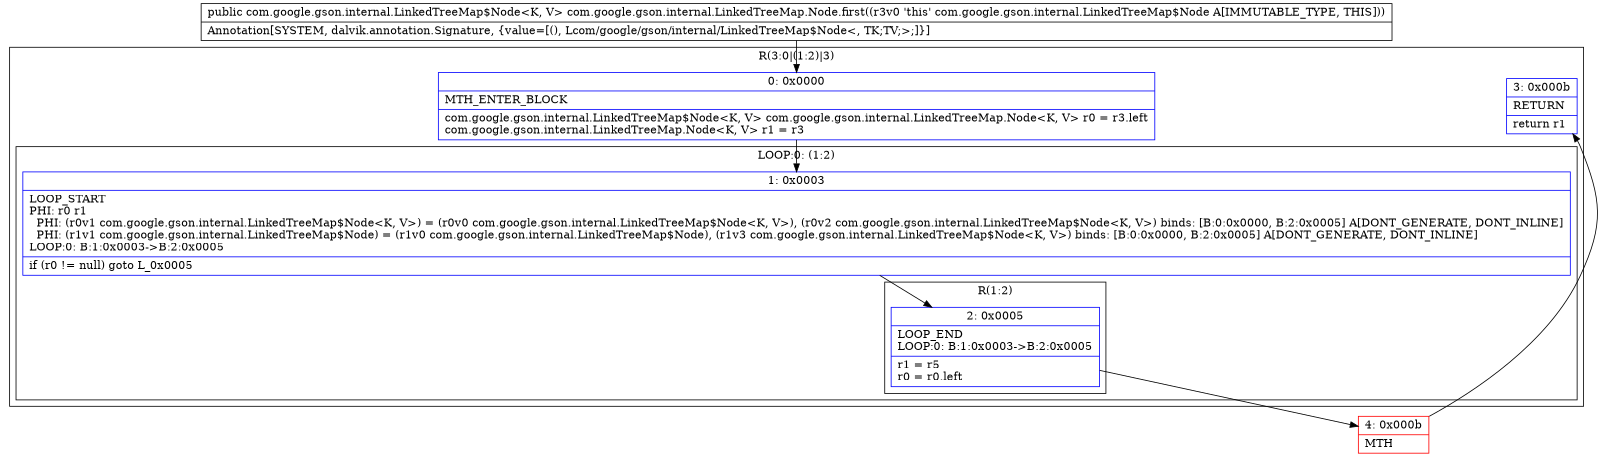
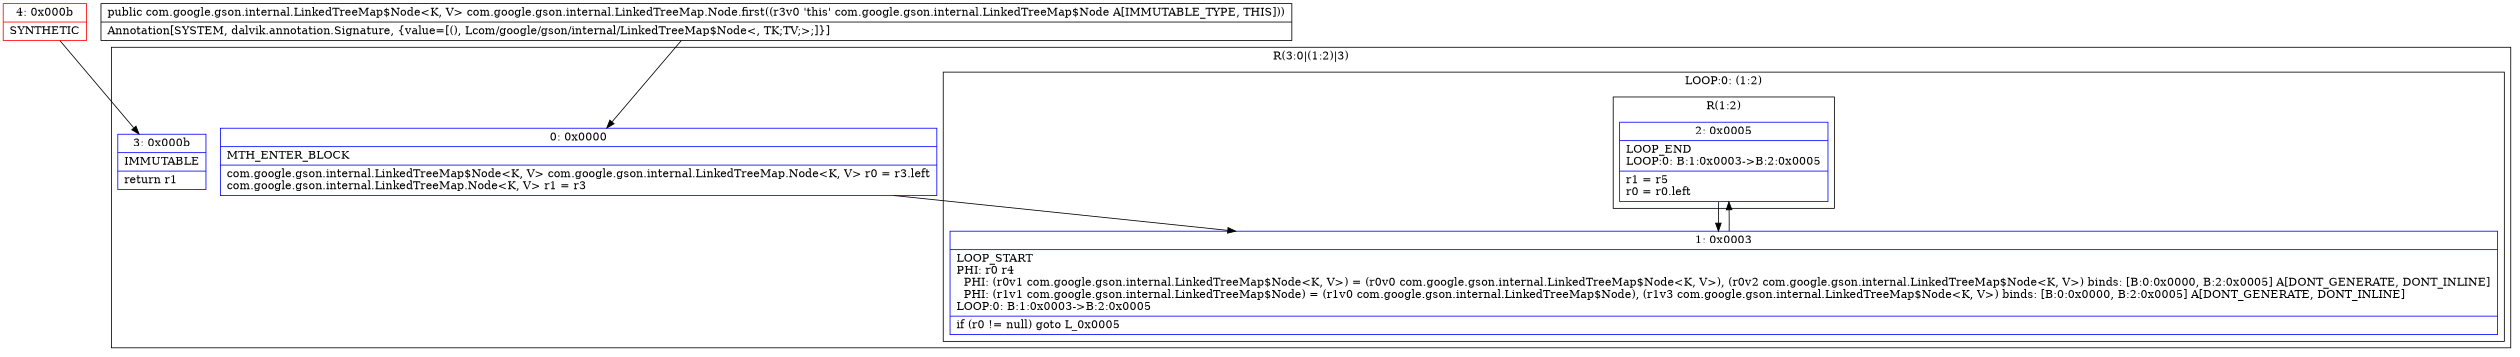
node "3: 0x000b": text "RETURN" -> "IMMUTABLE"
node "1: 0x0003": text "PHI: r0 r1" -> "PHI: r0 r4"
edge "2: 0x0005" -> "4: 0x000b": now "2: 0x0005" -> "1: 0x0003"
node "4: 0x000b": text "MTH" -> "SYNTHETIC"
